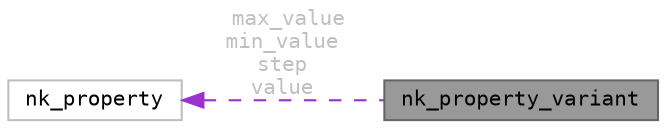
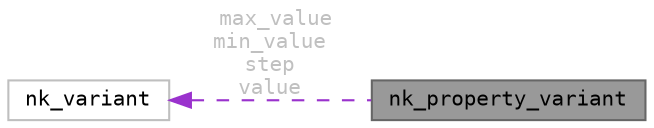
node "nk_property": label "nk_property" -> "nk_variant"
